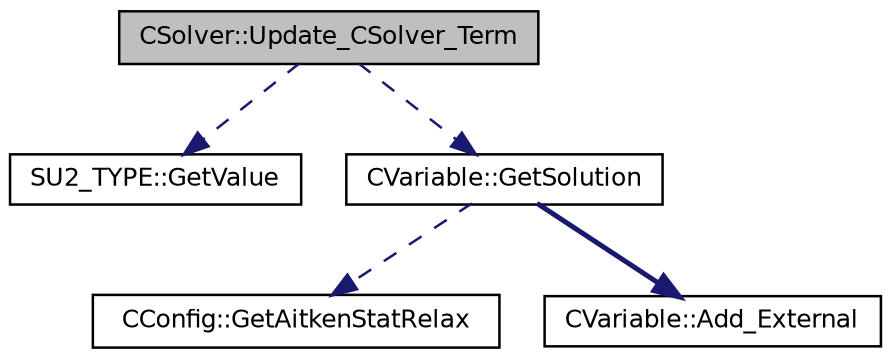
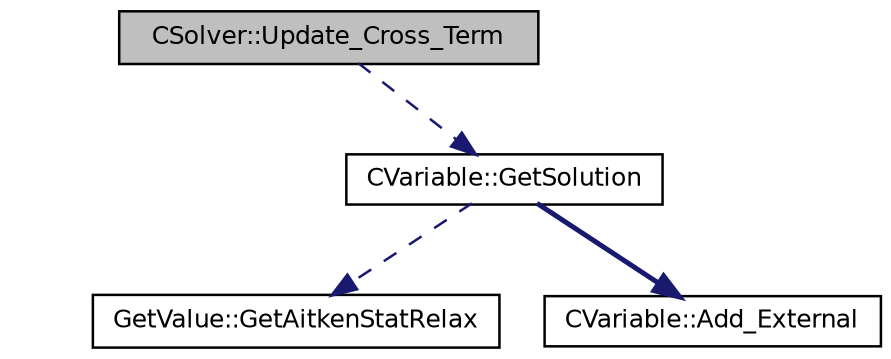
node "CSolver::Update_CSolver_Term": label "CSolver::Update_CSolver_Term" -> "CSolver::Update_Cross_Term"
node "SU2_TYPE::GetValue": removed
node "CConfig::GetAitkenStatRelax": label "CConfig::GetAitkenStatRelax" -> "GetValue::GetAitkenStatRelax"
